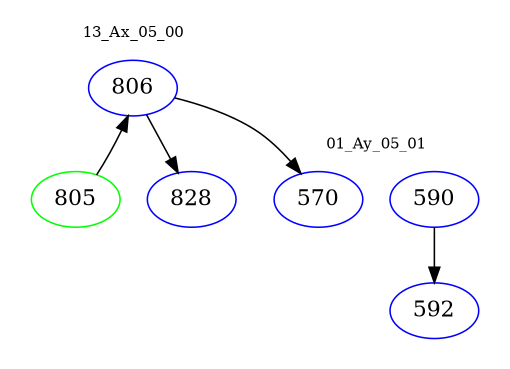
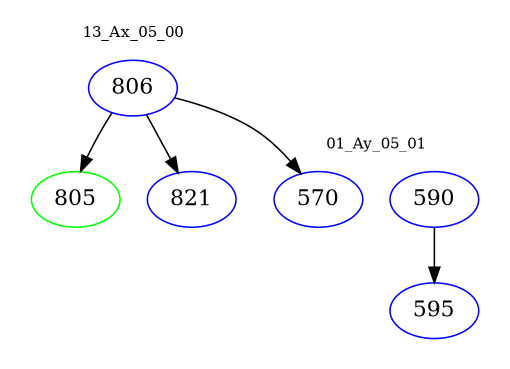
edge "805" -> "806": reversed
node "828": label "828" -> "821"
node "592": label "592" -> "595"
